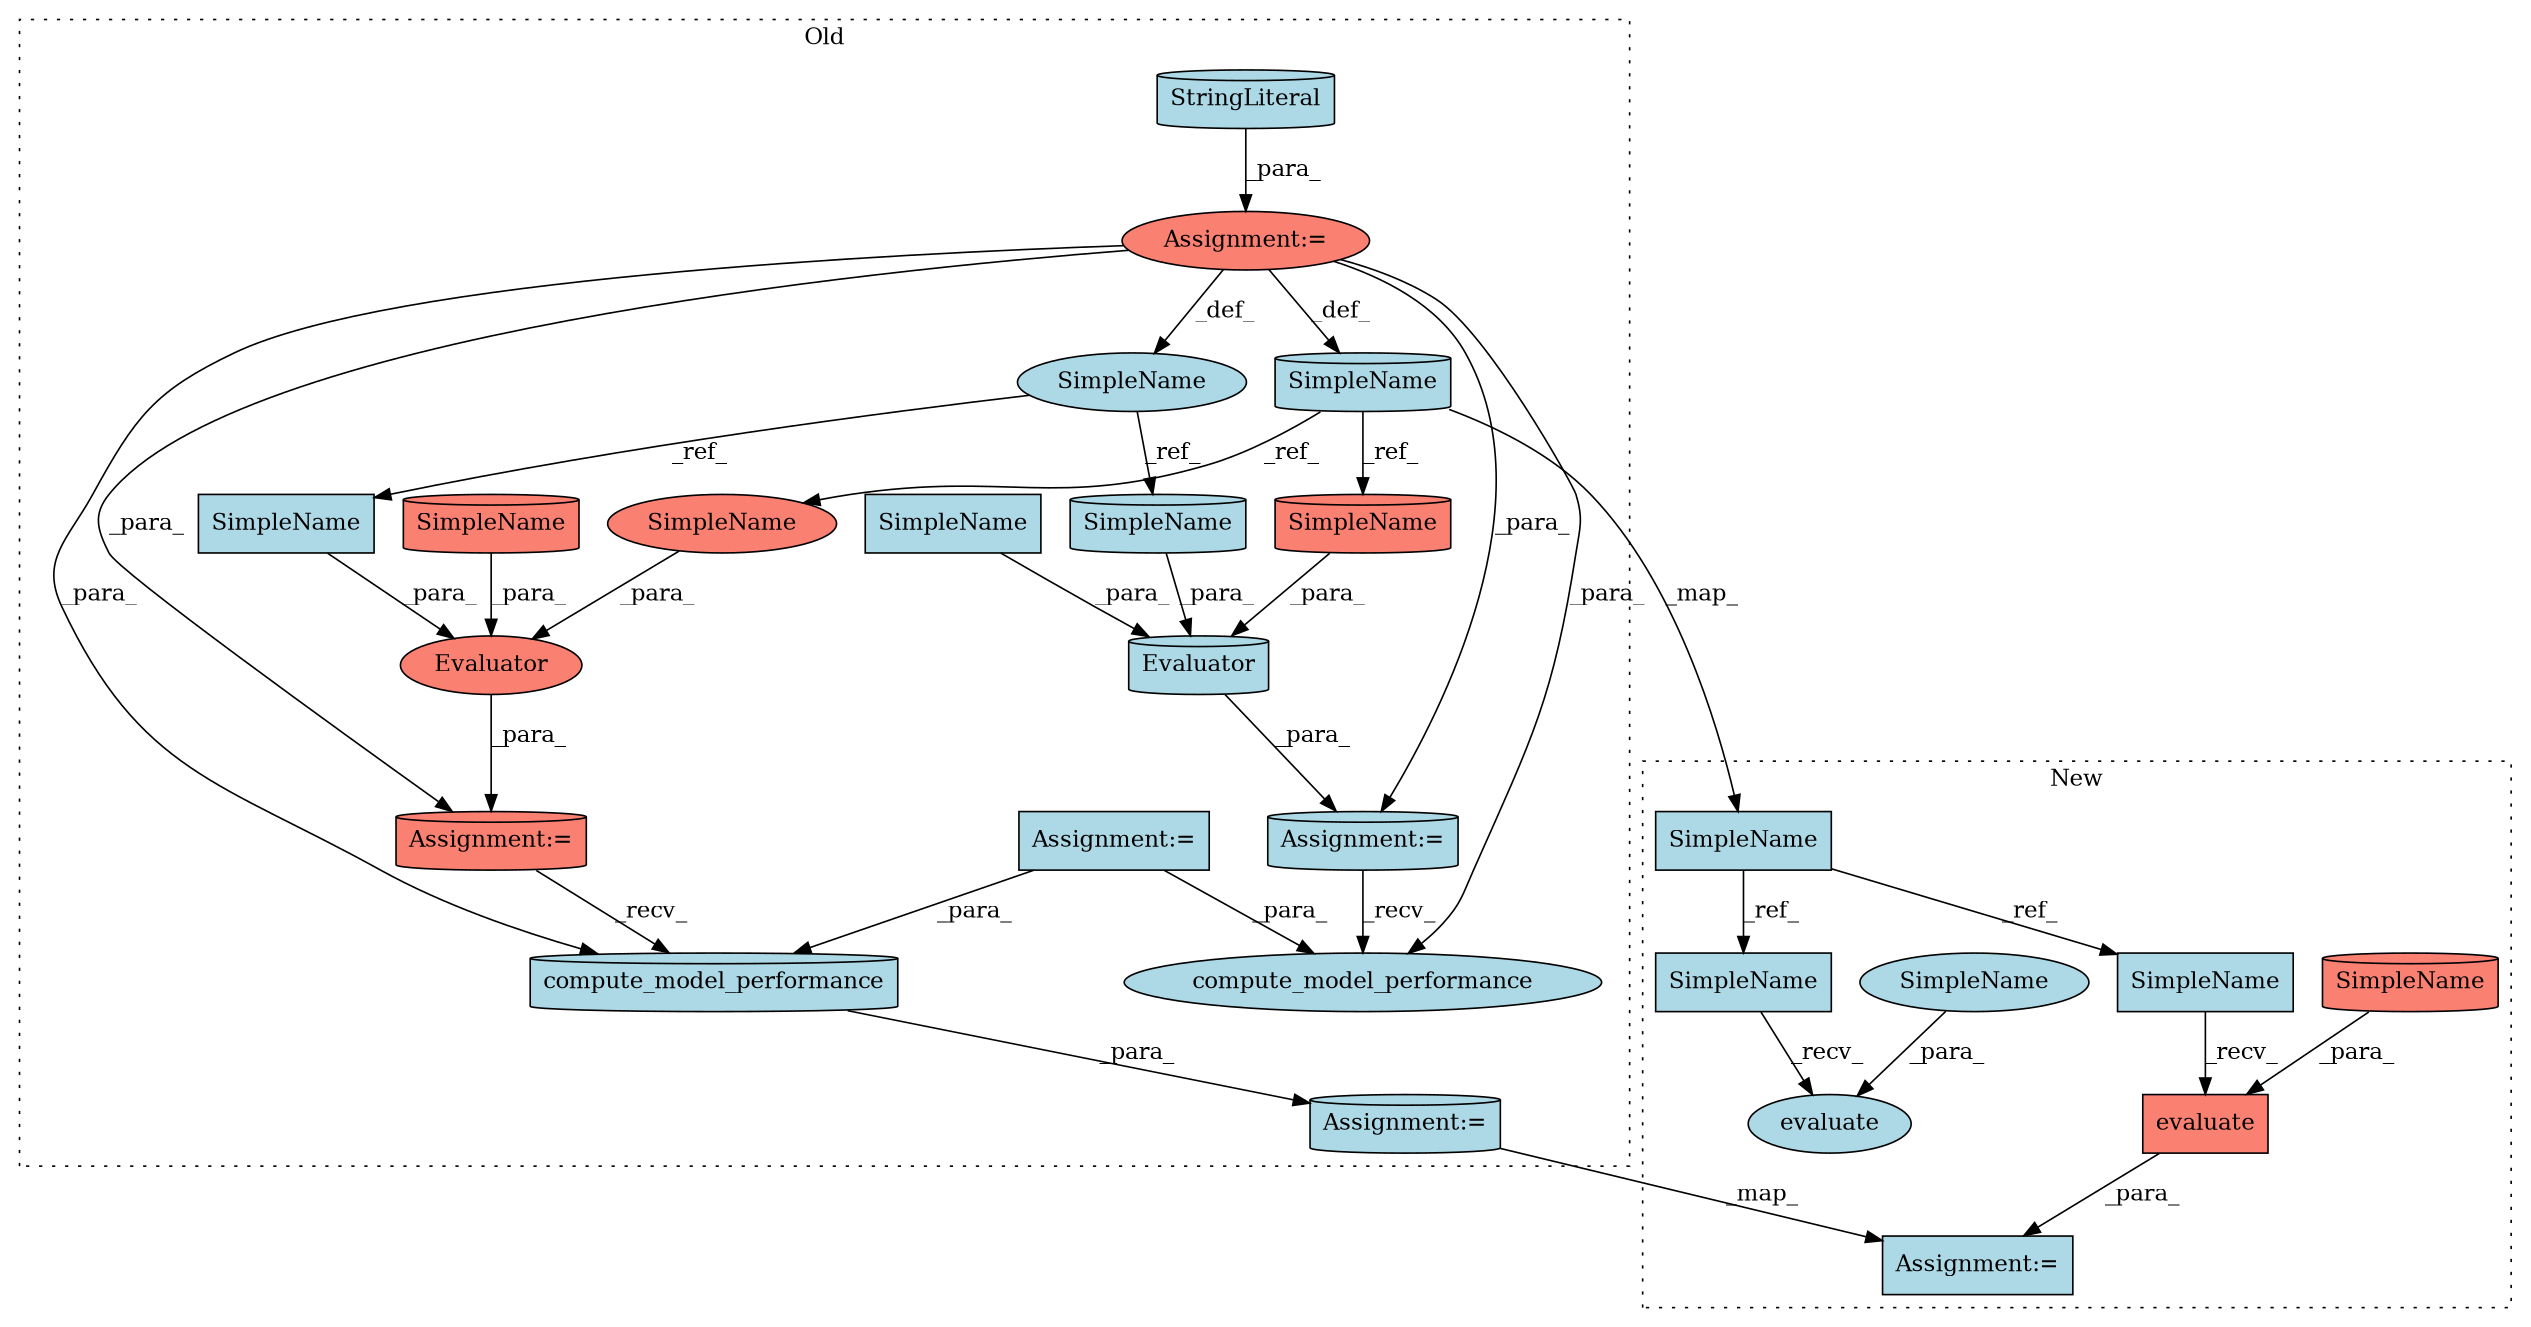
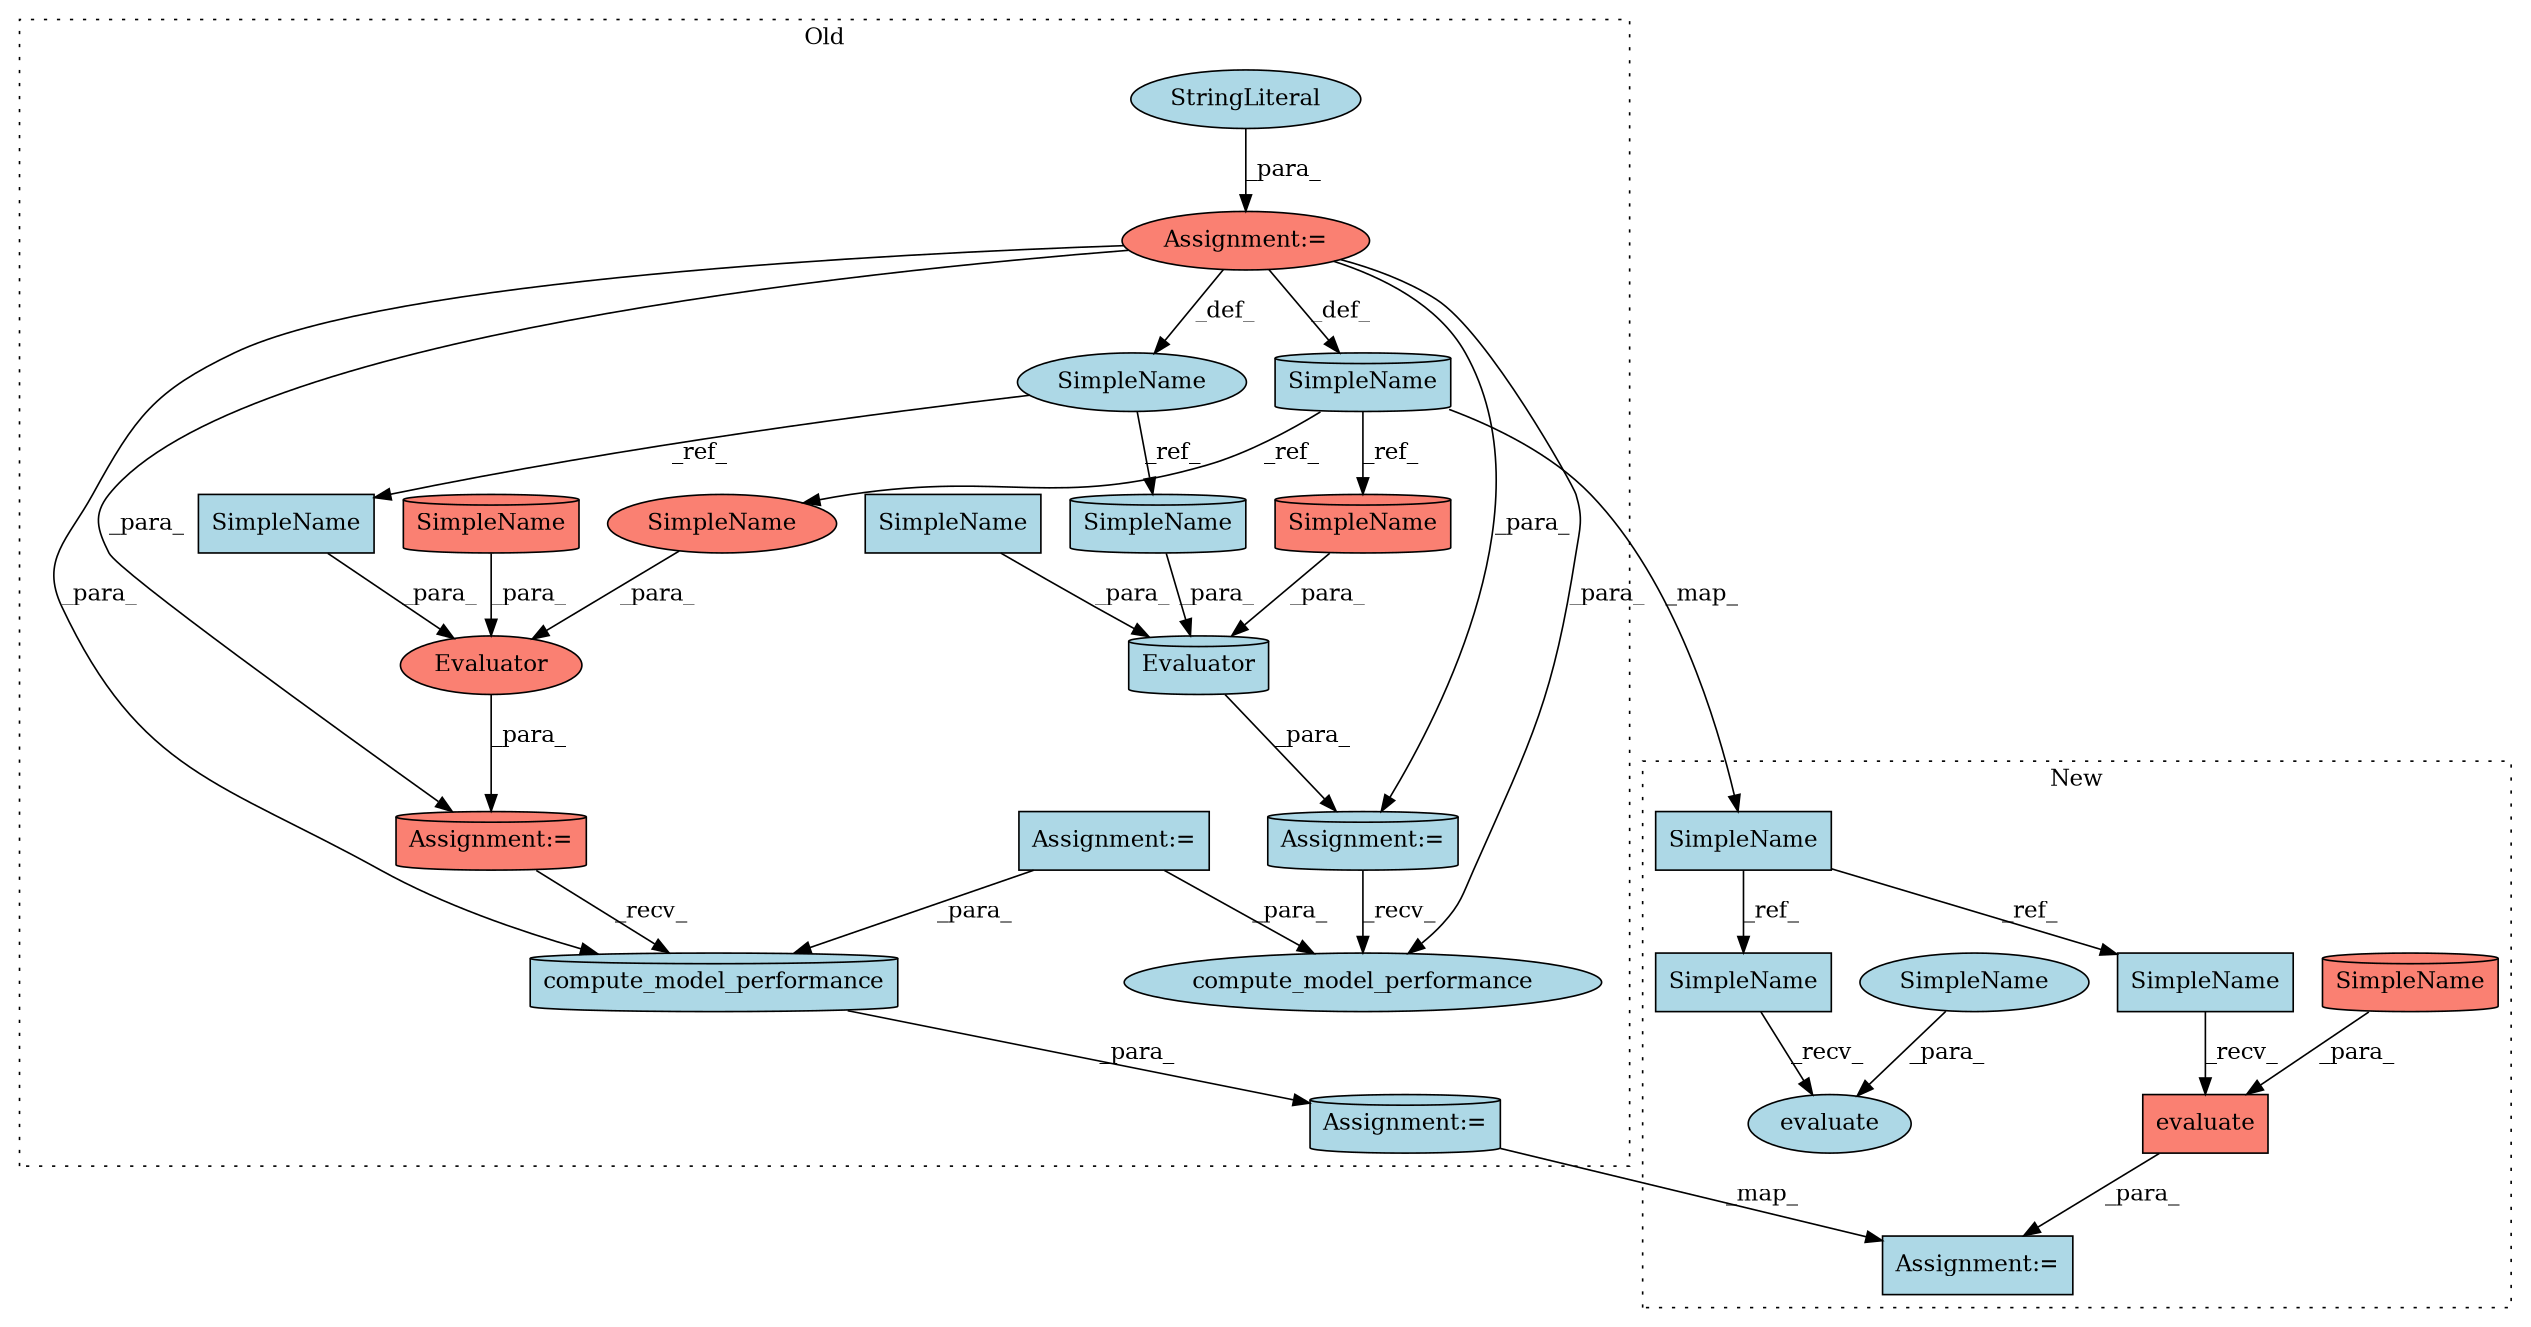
node "StringLiteral": shape cylinder -> ellipse
